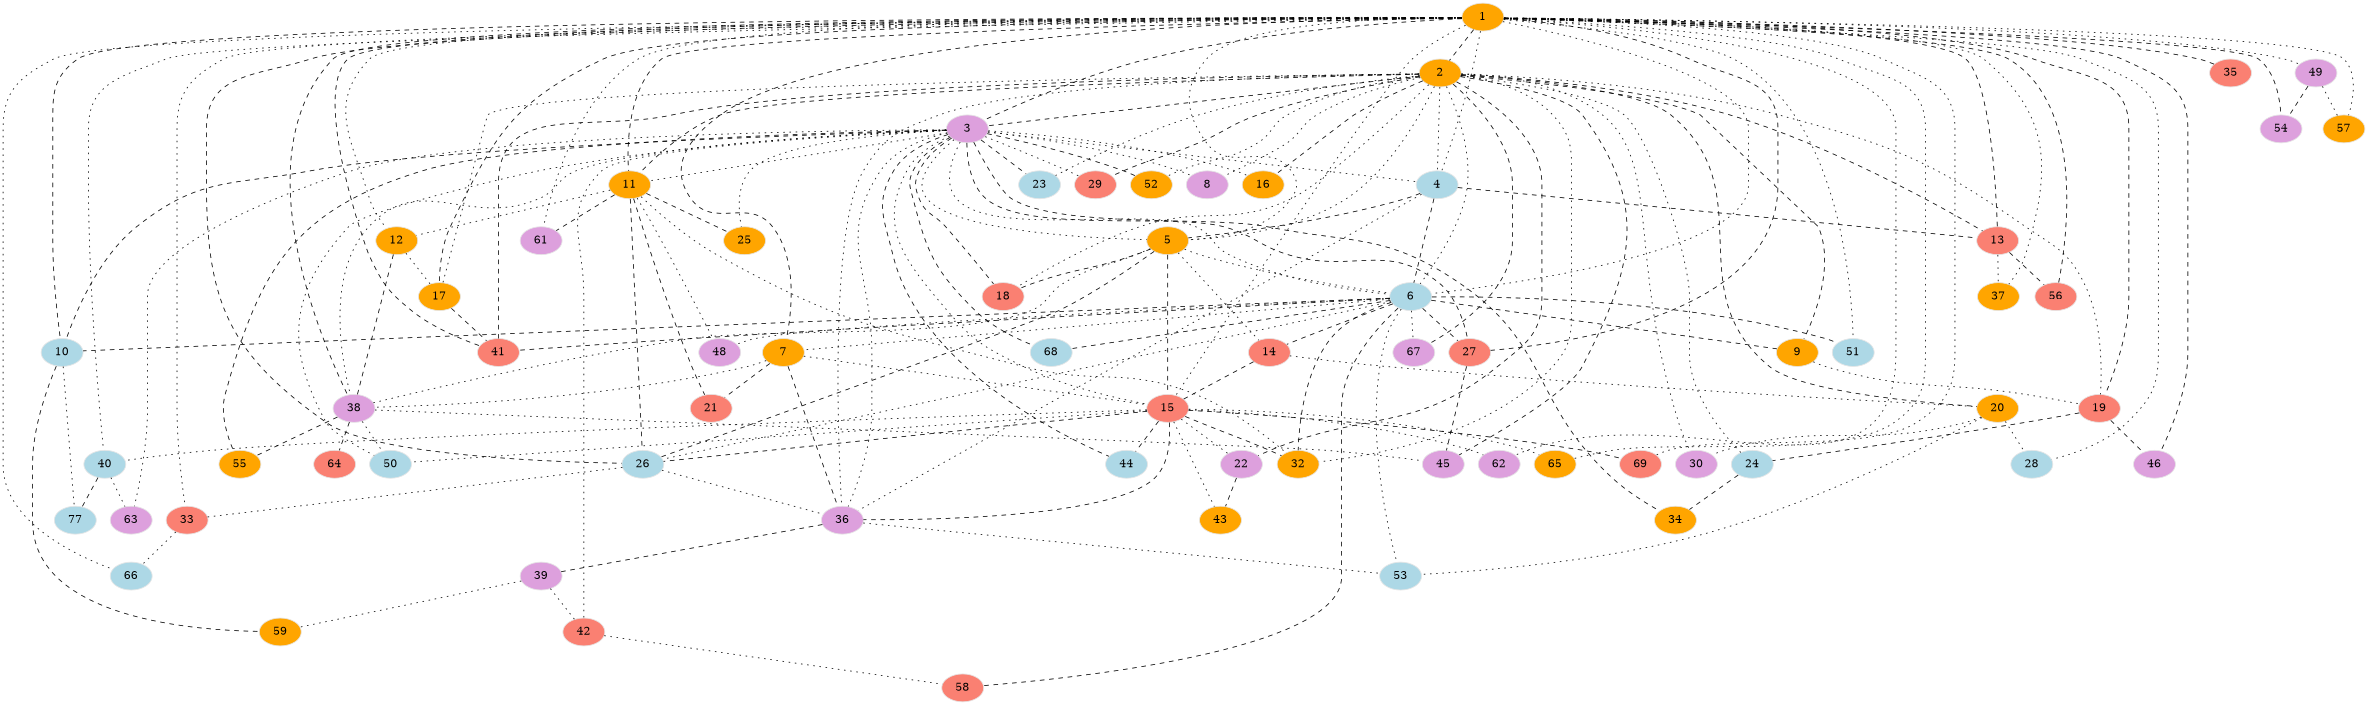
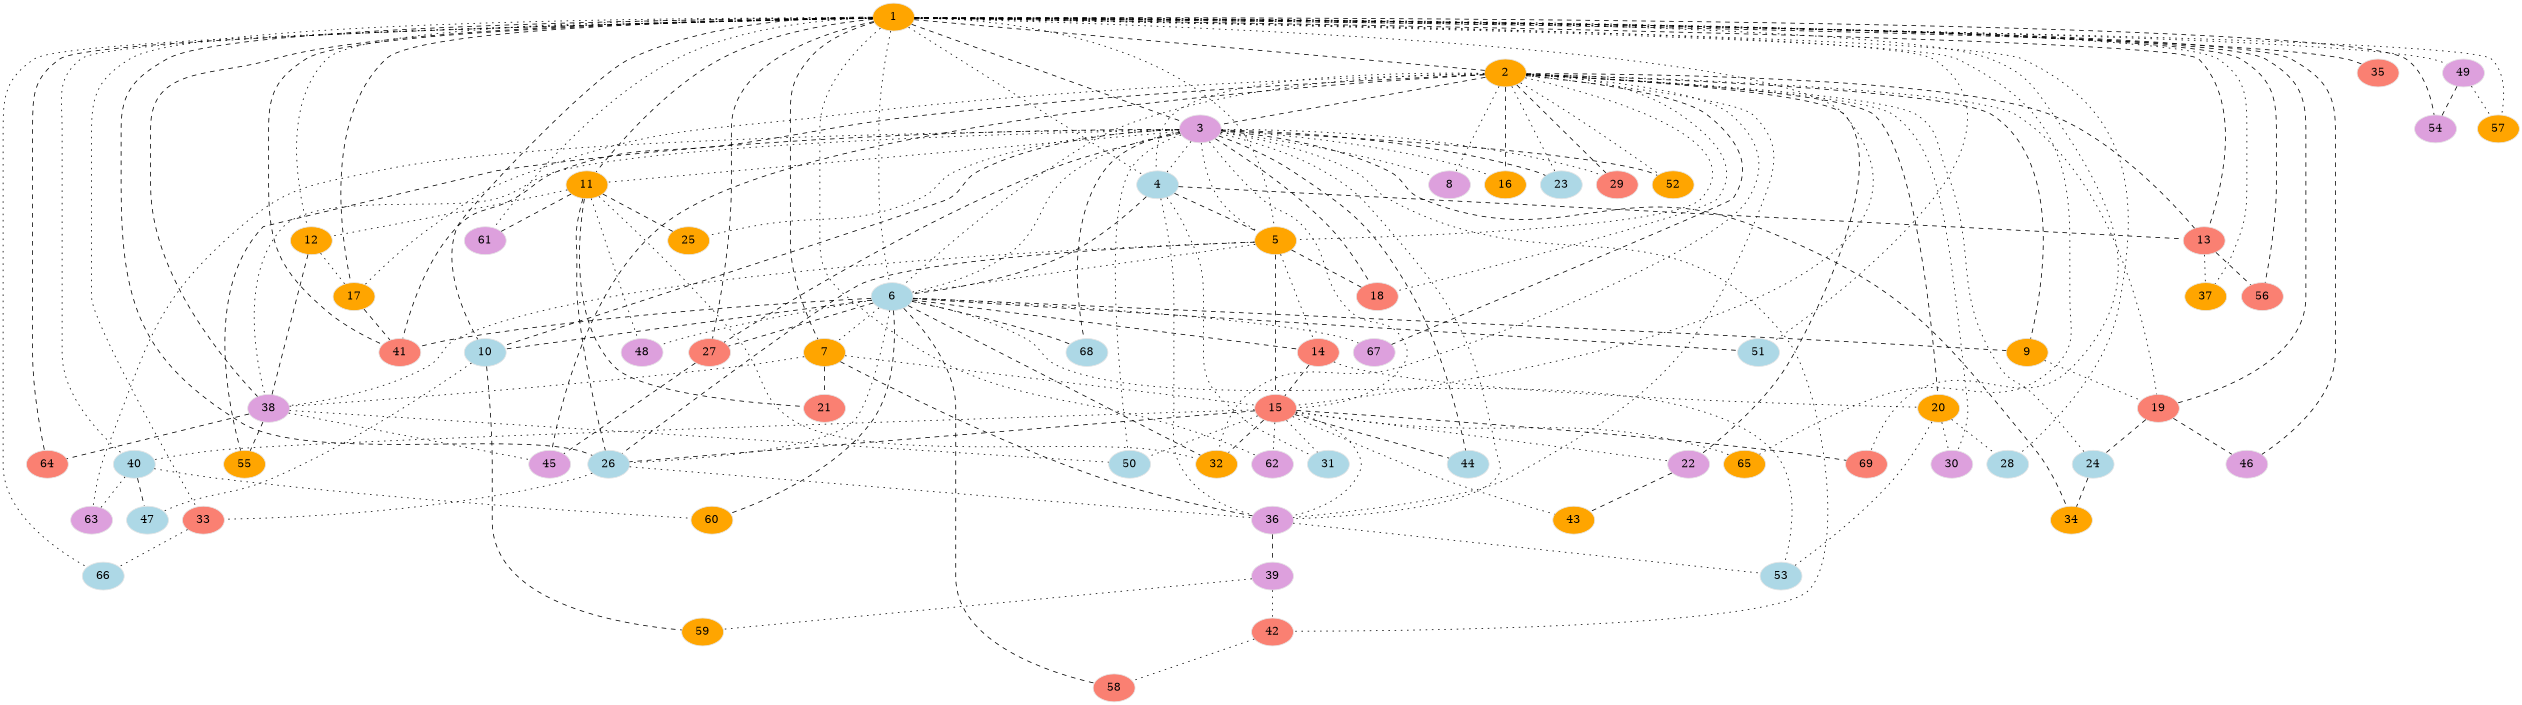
edge "1" -- "64": added
edge "2" -- "11": removed
node "31": added
edge "15" -- "36": style dashed -> dotted
node "77": label "77" -> "47"
node "60": added
